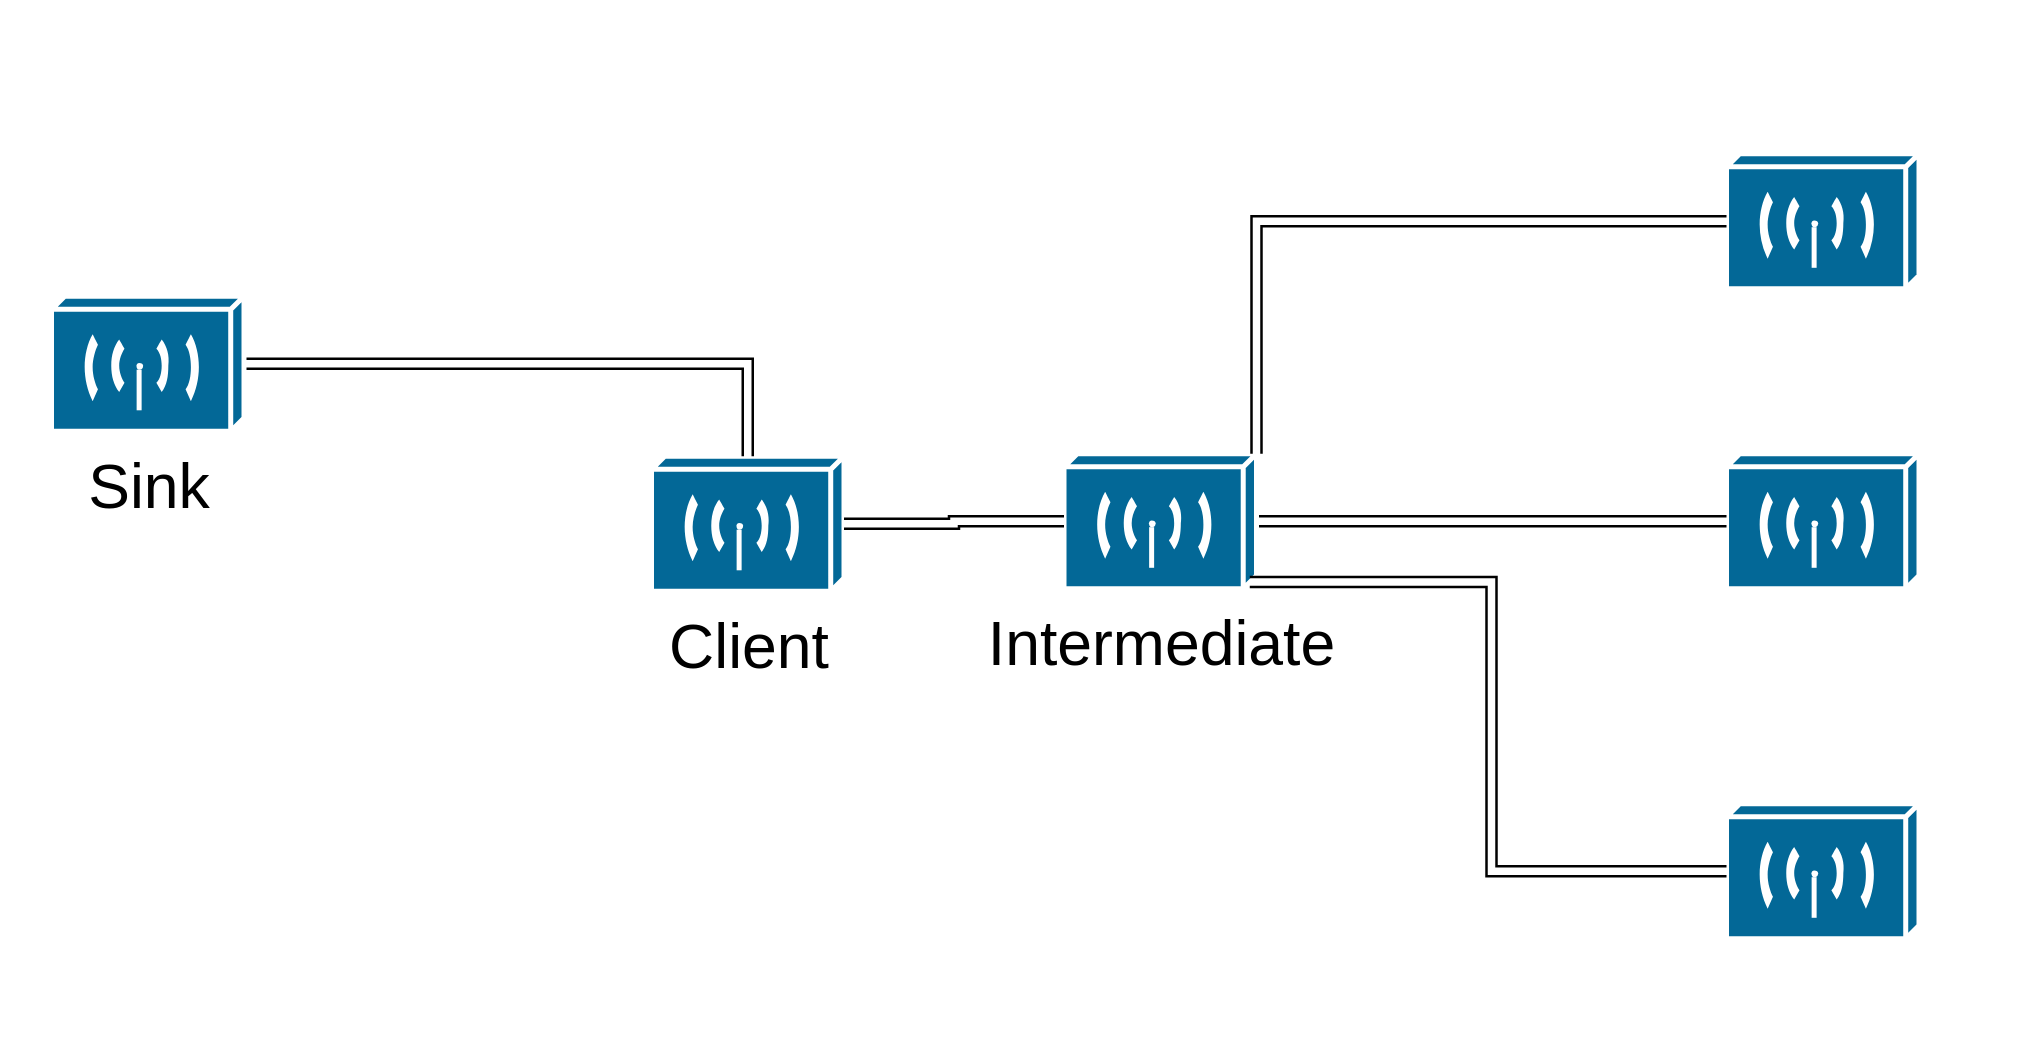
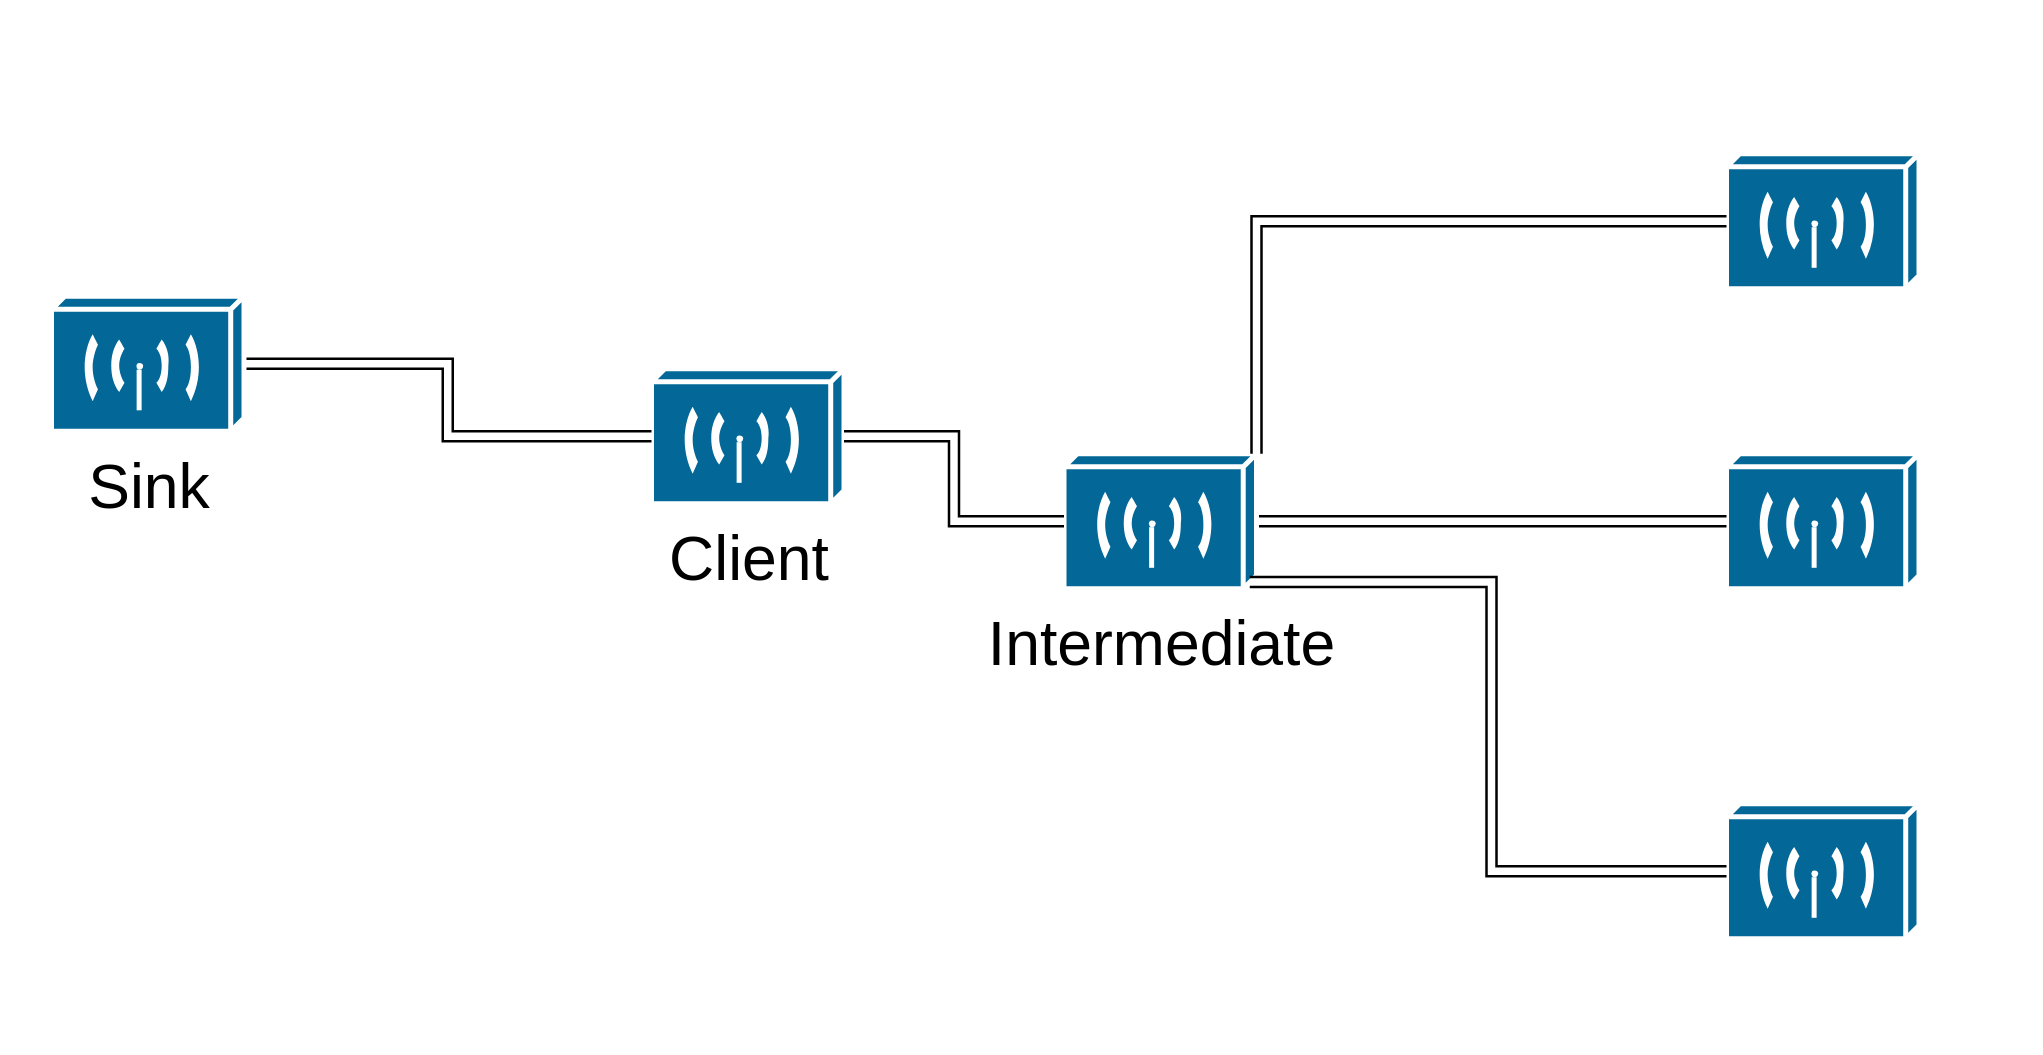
node "Client": moved (748, 524) -> (748, 436)
